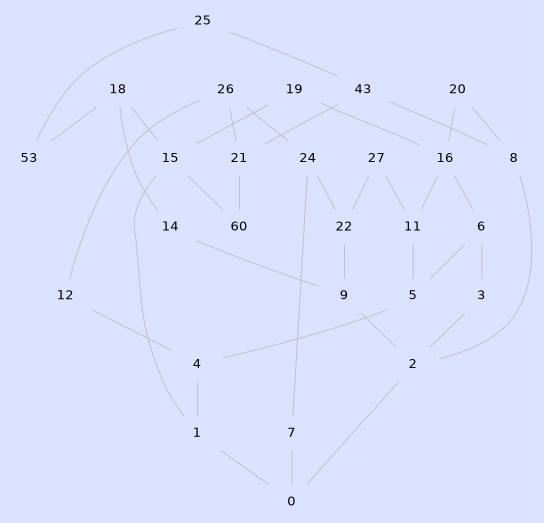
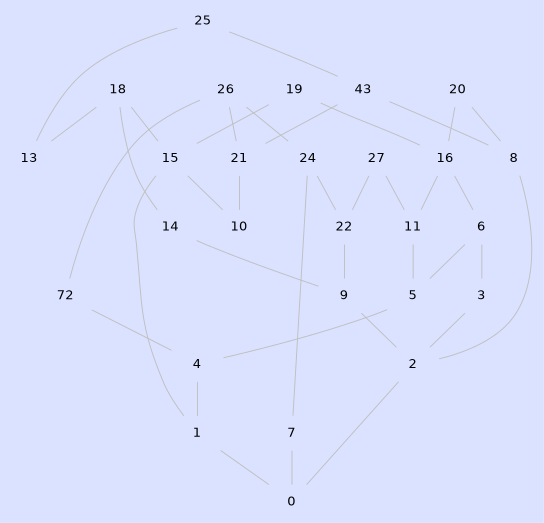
node "53": label "53" -> "13"
node "60": label "60" -> "10"
node "12": label "12" -> "72"
